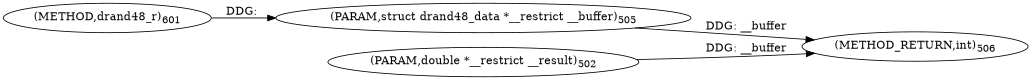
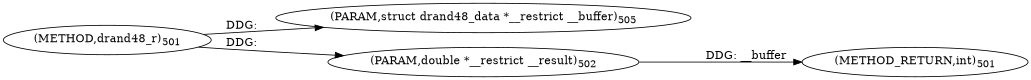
node "(METHOD,drand48_r)": text "601" -> "501"
edge "(PARAM,struct drand48_data *__restrict __buffer)" -> "(METHOD_RETURN,int)": removed, label "DDG: __buffer"
node "(METHOD_RETURN,int)": text "506" -> "501"
edge "(METHOD,drand48_r)" -> "(PARAM,double *__restrict __result)": added, label "DDG:"
